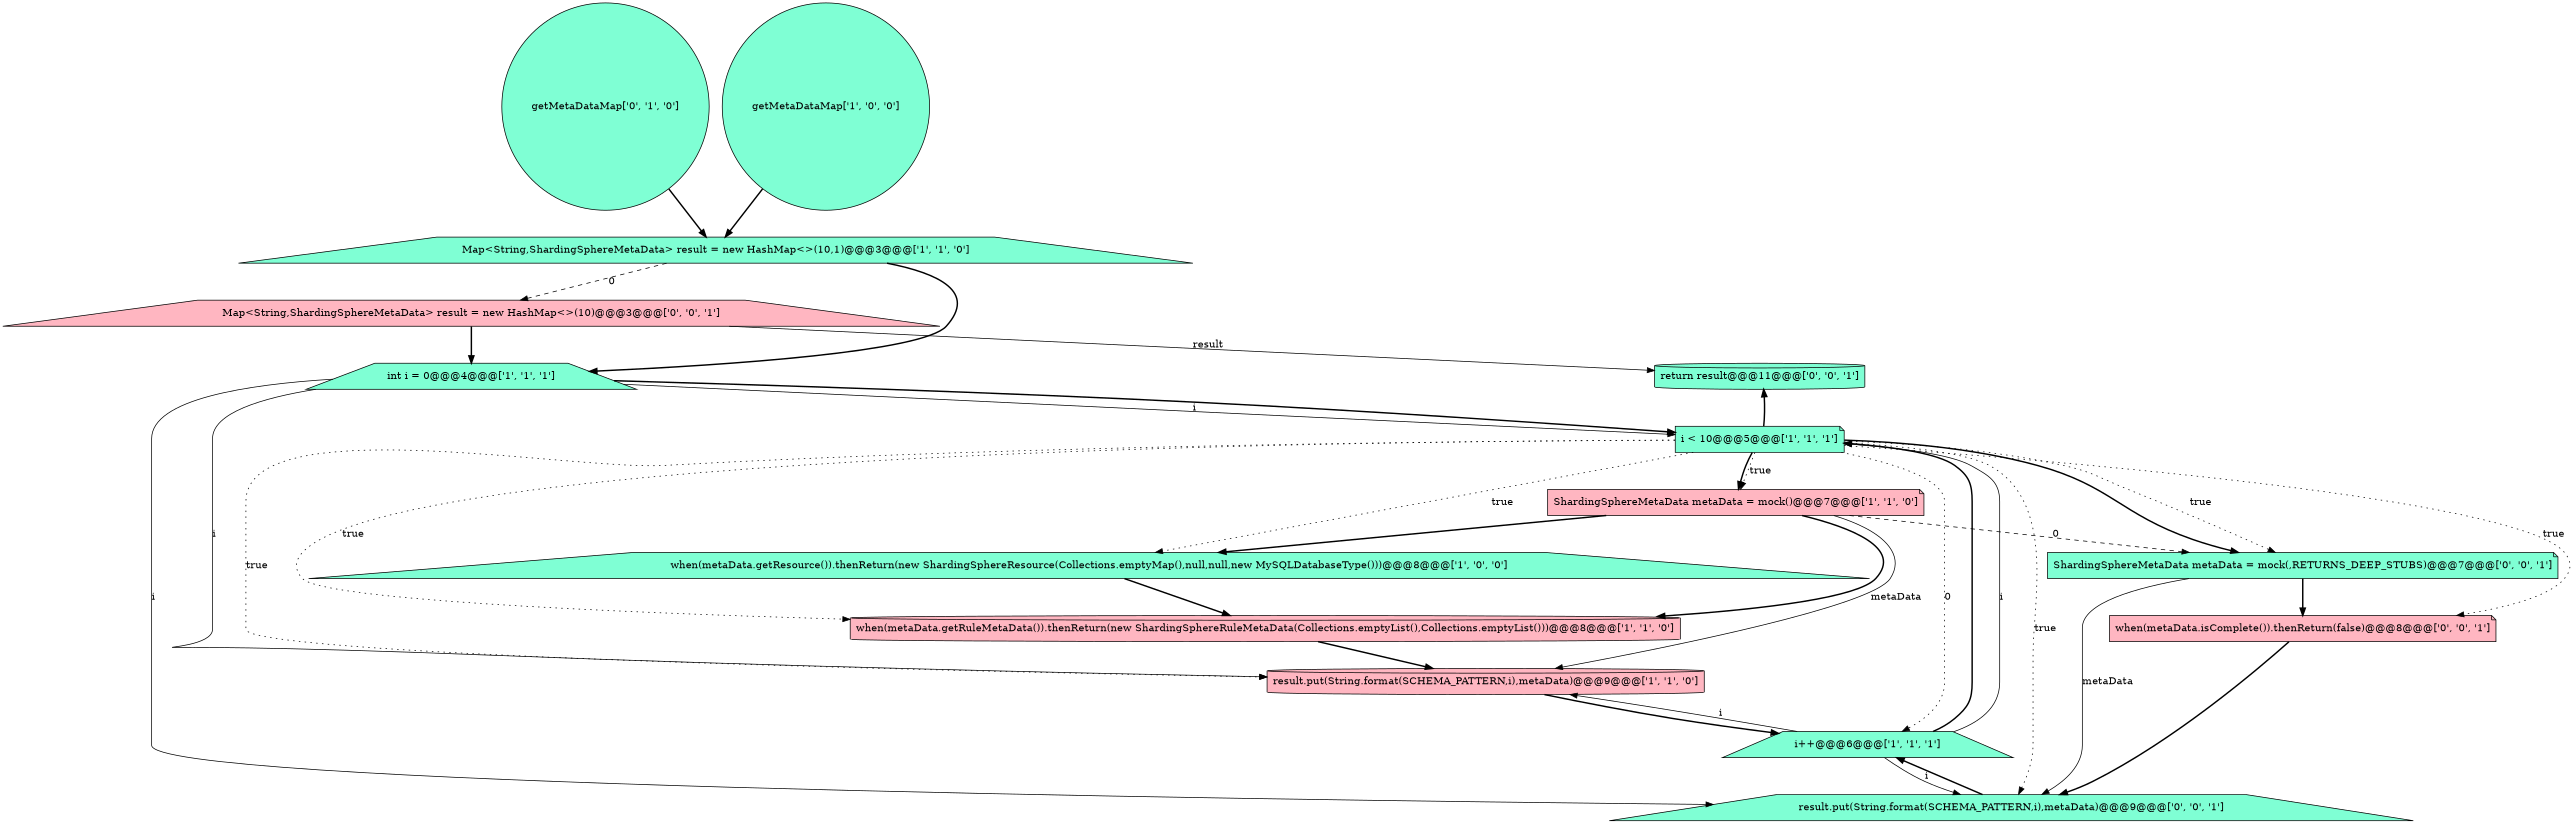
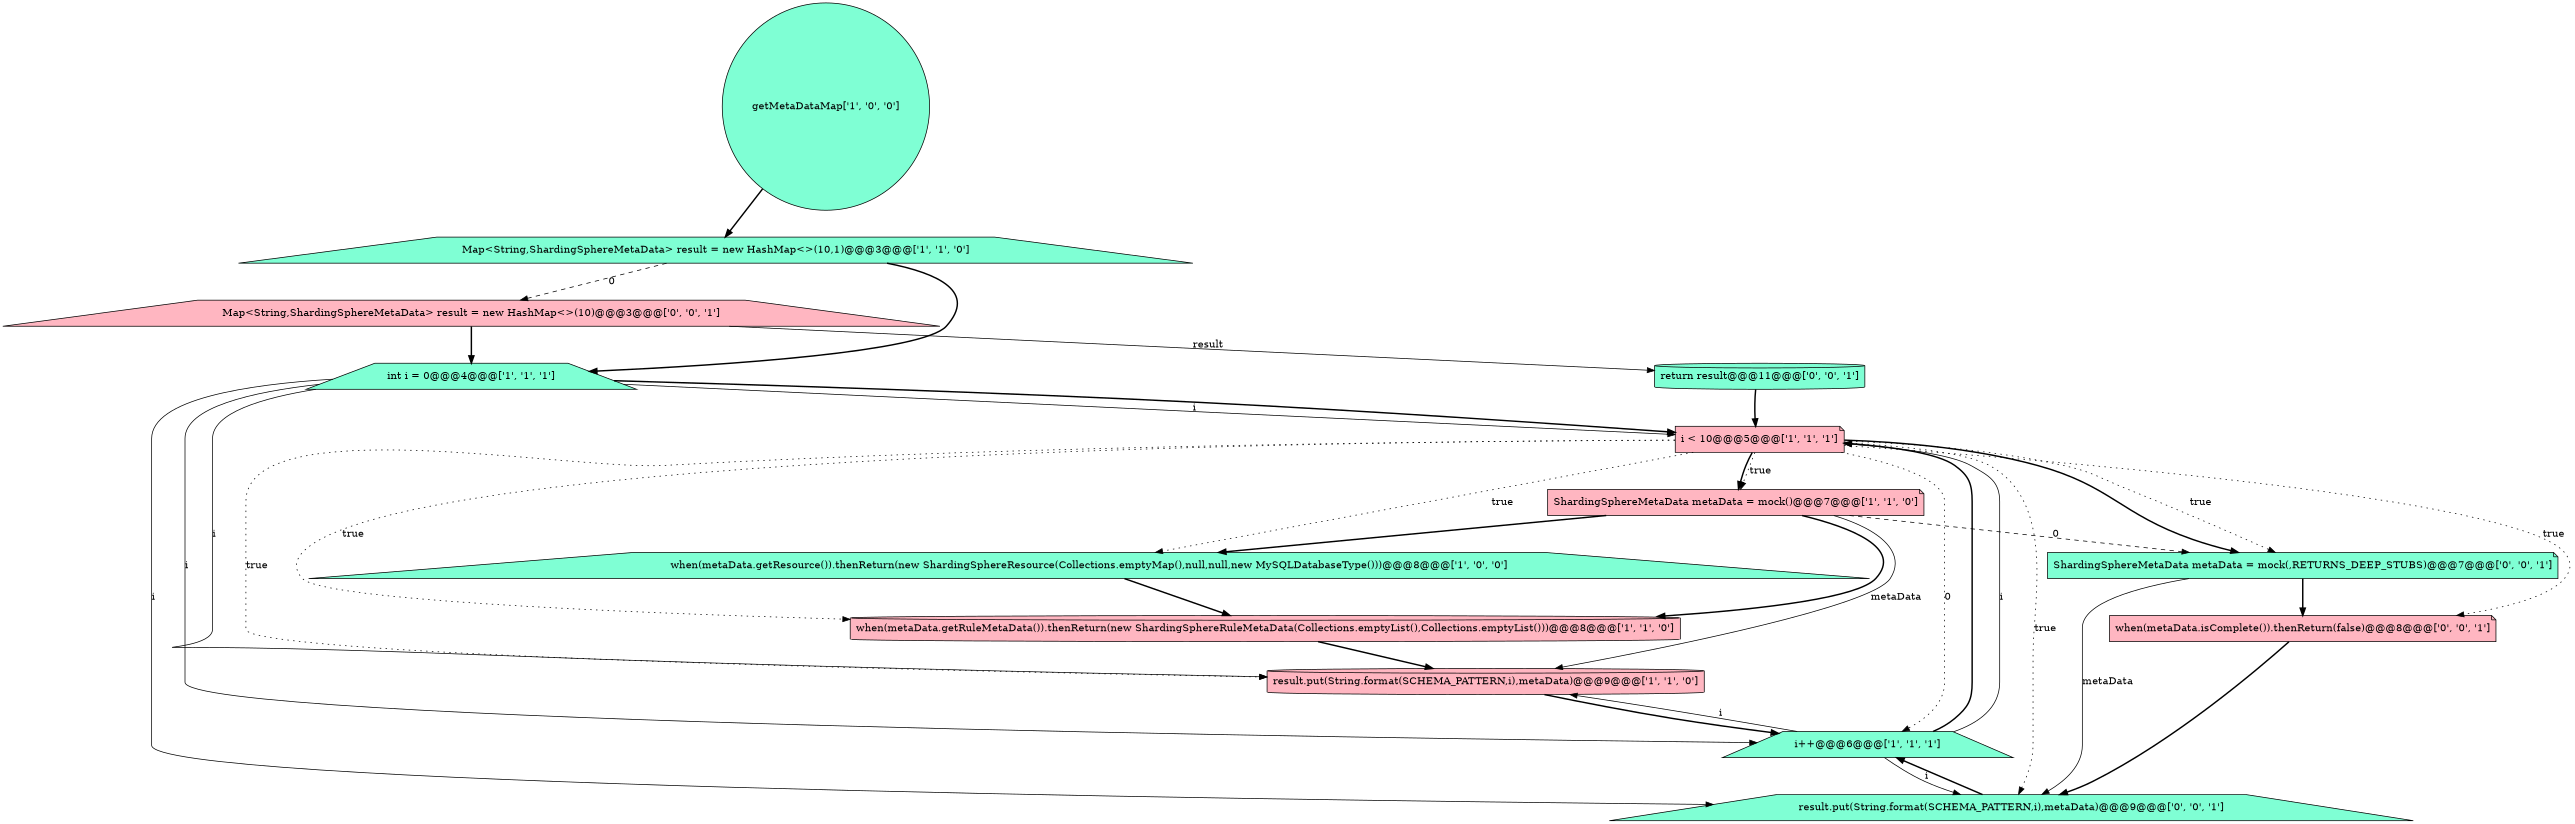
node "getMetaDataMap['0', '1', '0']": removed
edge "i < 10@@@5@@@['1', '1', '1']" -> "return result@@@11@@@['0', '0', '1']": reversed
node "i < 10@@@5@@@['1', '1', '1']": fillcolor aquamarine -> lightpink
edge "int i = 0@@@4@@@['1', '1', '1']" -> "i++@@@6@@@['1', '1', '1']": added, label "i"
